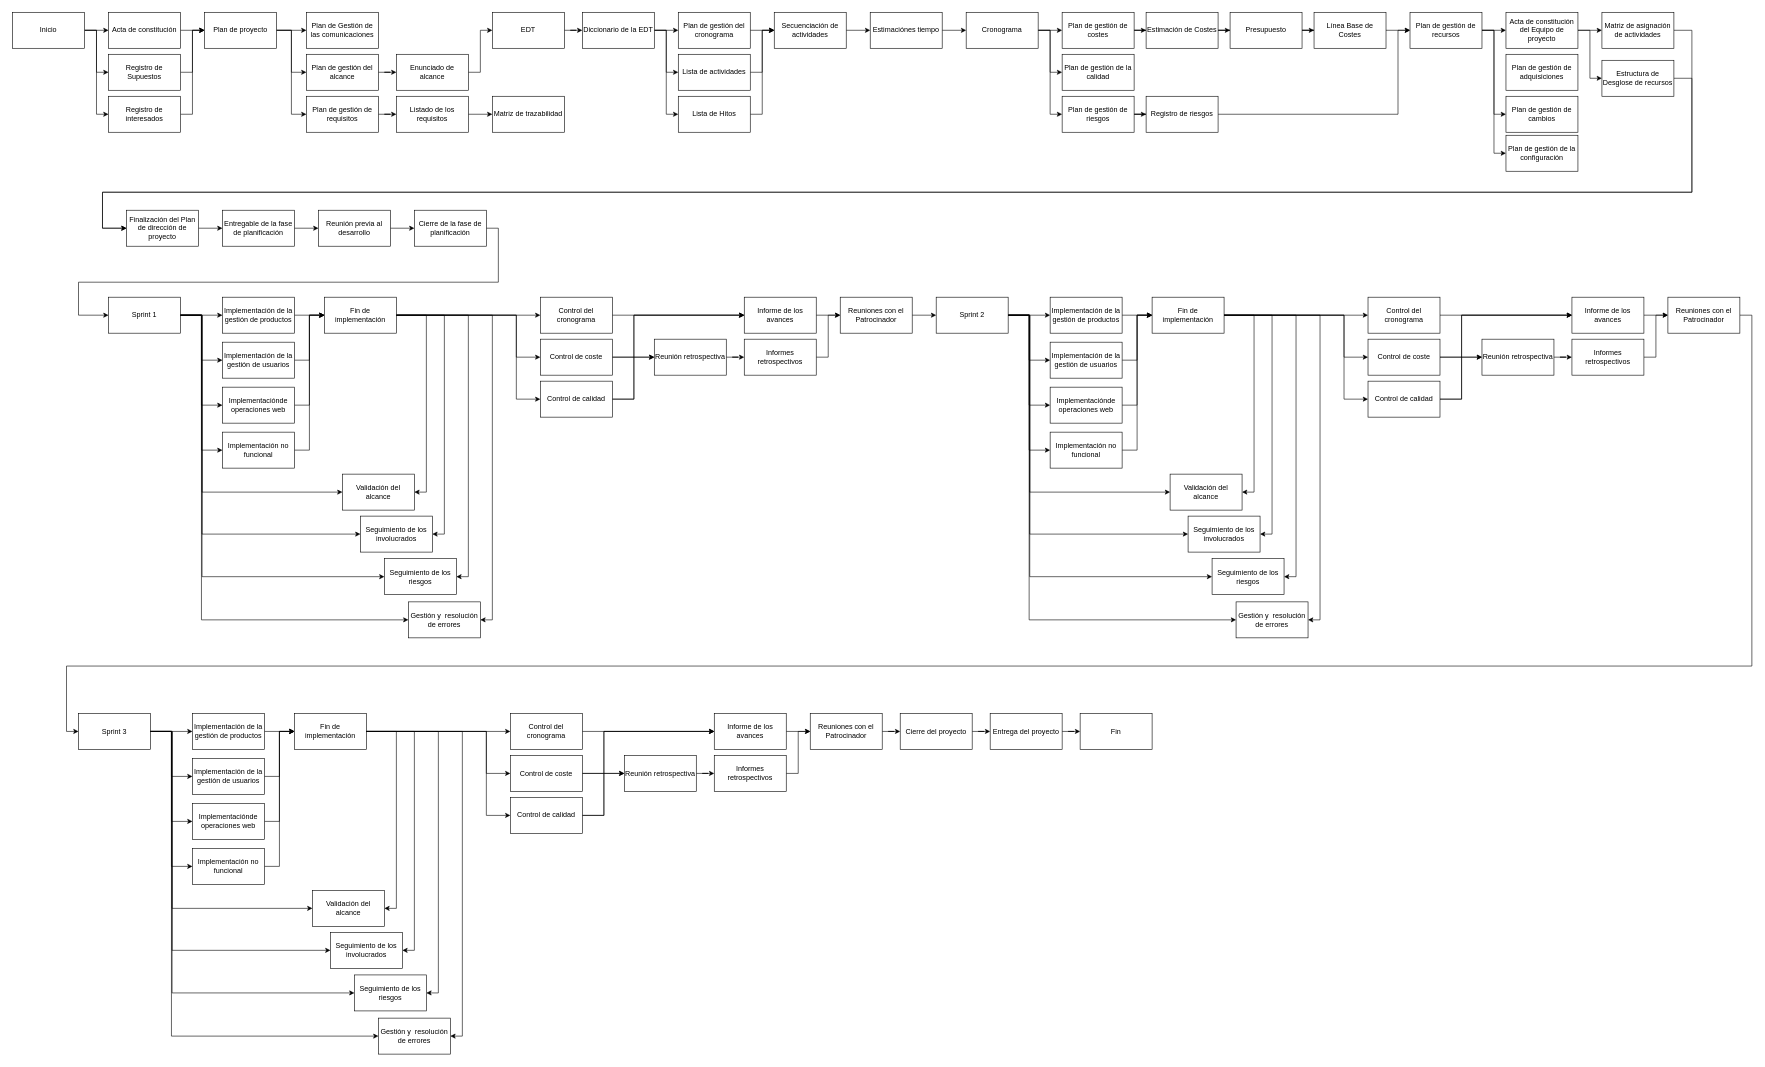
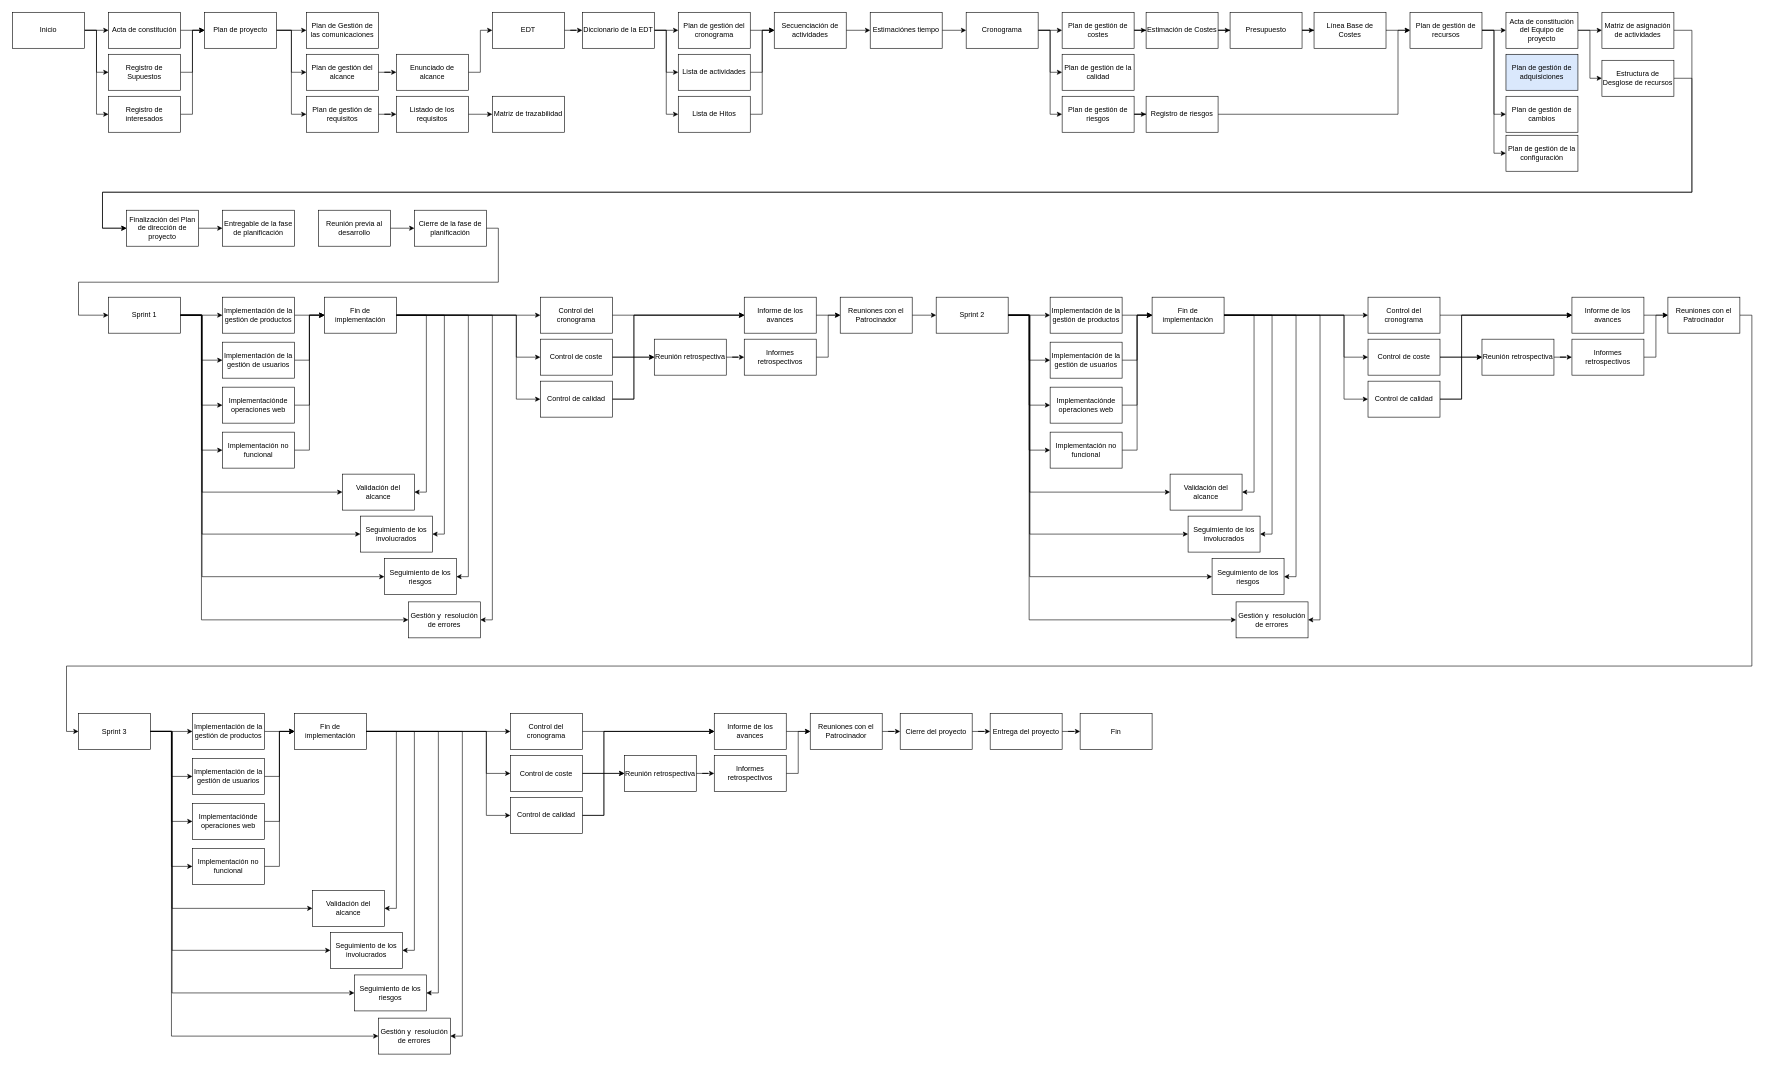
node "Plan de gestión de adquisiciones": fillcolor #ffffff -> #dae8fc
edge "Entregable de la fase de planificación" -> "Reunión previa al desarrollo": removed
